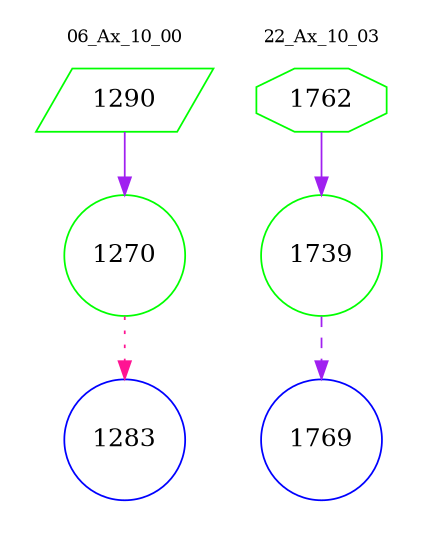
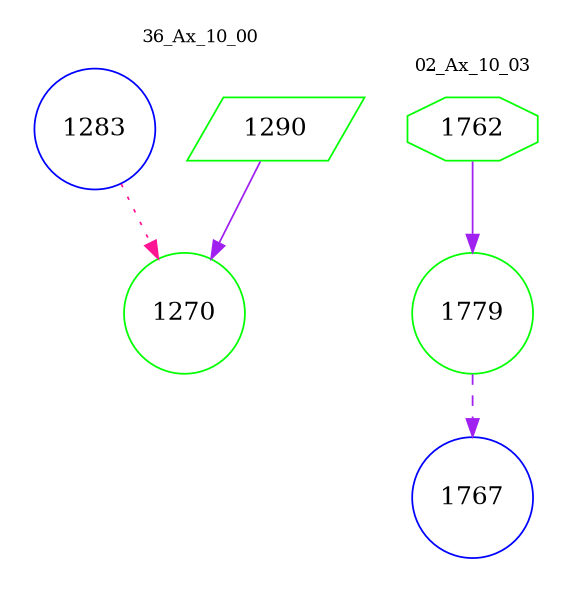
cluster "06_Ax_10_00": label "06_Ax_10_00" -> "36_Ax_10_00"
cluster "22_Ax_10_03": label "22_Ax_10_03" -> "02_Ax_10_03"
node "1739": label "1739" -> "1779"
edge "1270" -> "1283": reversed
node "1769": label "1769" -> "1767"
